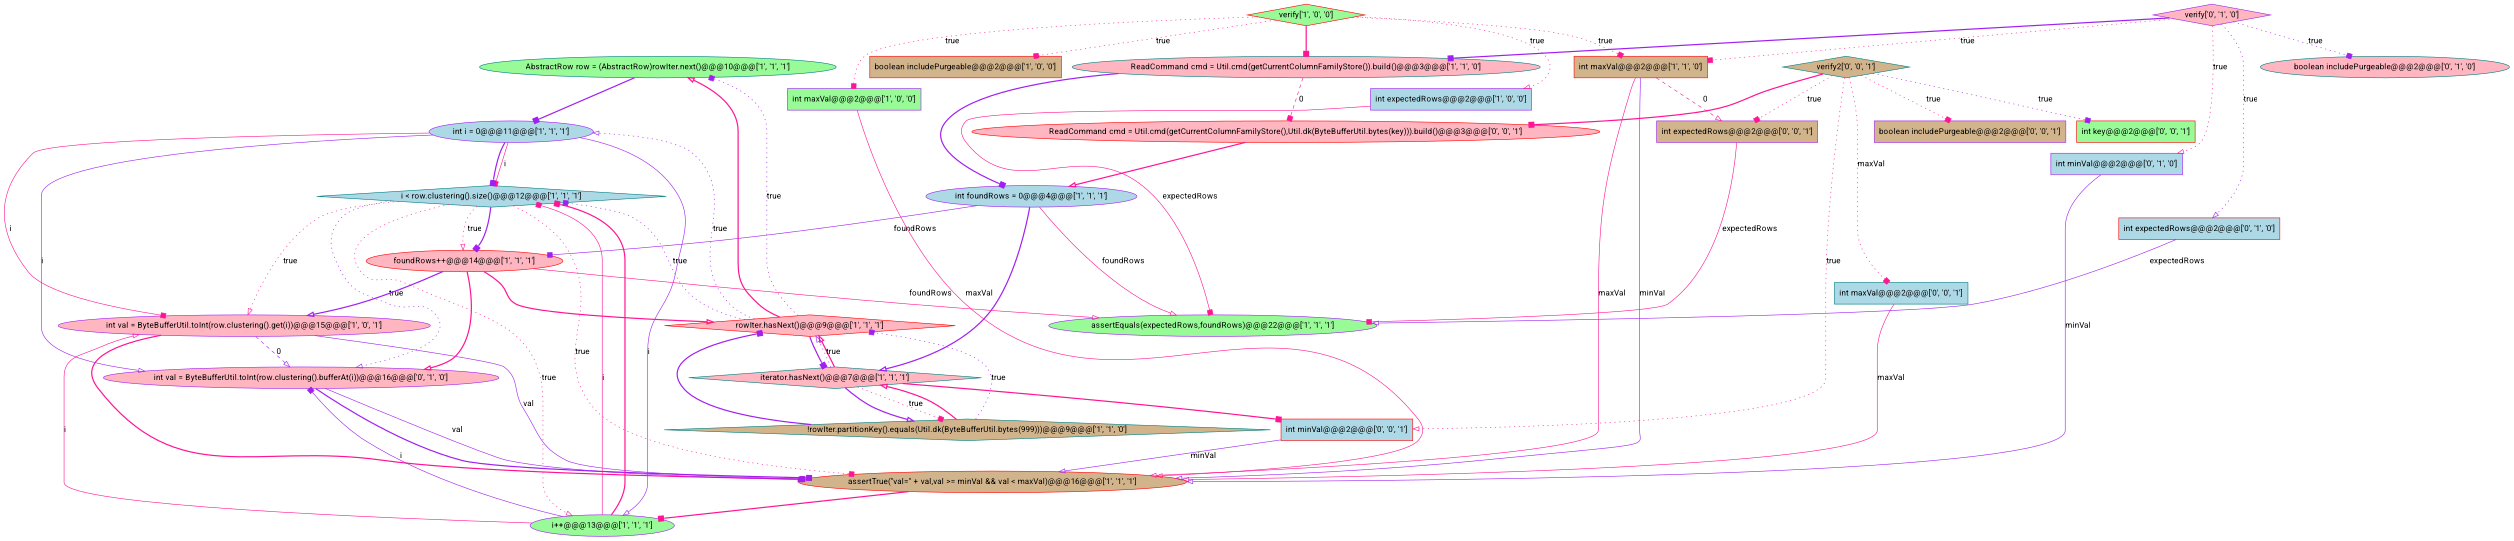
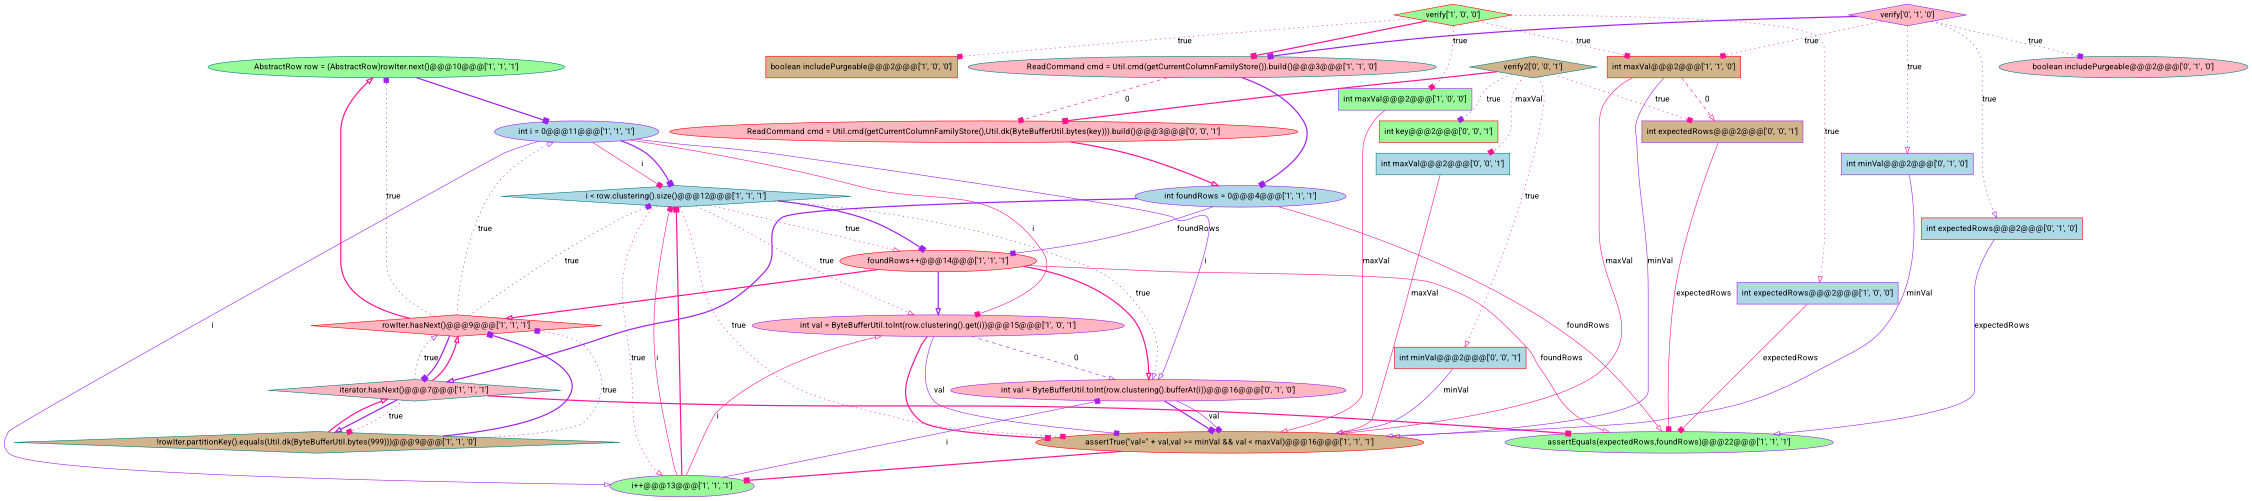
node "boolean includePurgeable@@@2@@@['0', '0', '1']": removed
edge "iterator.hasNext()@@@7@@@['1', '1', '1']" -> "int minVal@@@2@@@['0', '0', '1']": now "iterator.hasNext()@@@7@@@['1', '1', '1']" -> "assertEquals(expectedRows,foundRows)@@@22@@@['1', '1', '1']"
